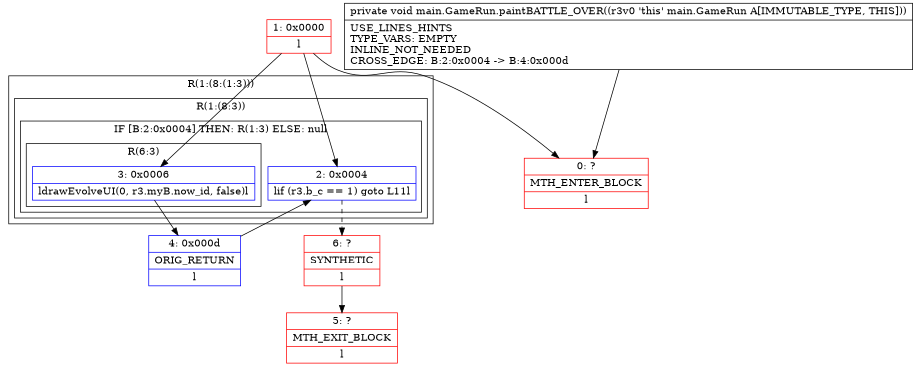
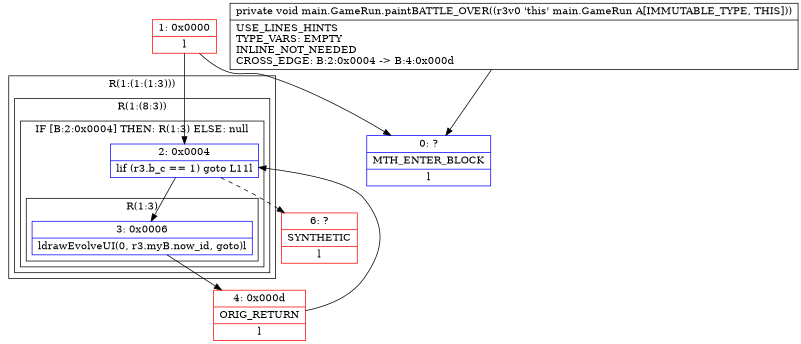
cluster "R(1:(8:(1:3)))": label "R(1:(8:(1:3)))" -> "R(1:(1:(1:3)))"
edge "1: 0x0000" -> "3: 0x0006": now "2: 0x0004" -> "3: 0x0006"
cluster "R(6:3)": label "R(6:3)" -> "R(1:3)"
node "0: ?": color red -> blue
node "3: 0x0006": text "ldrawEvolveUI(0, r3.myB.now_id, false)l" -> "ldrawEvolveUI(0, r3.myB.now_id, goto)l"
node "4: 0x000d": color blue -> red
node "5: ?": removed
